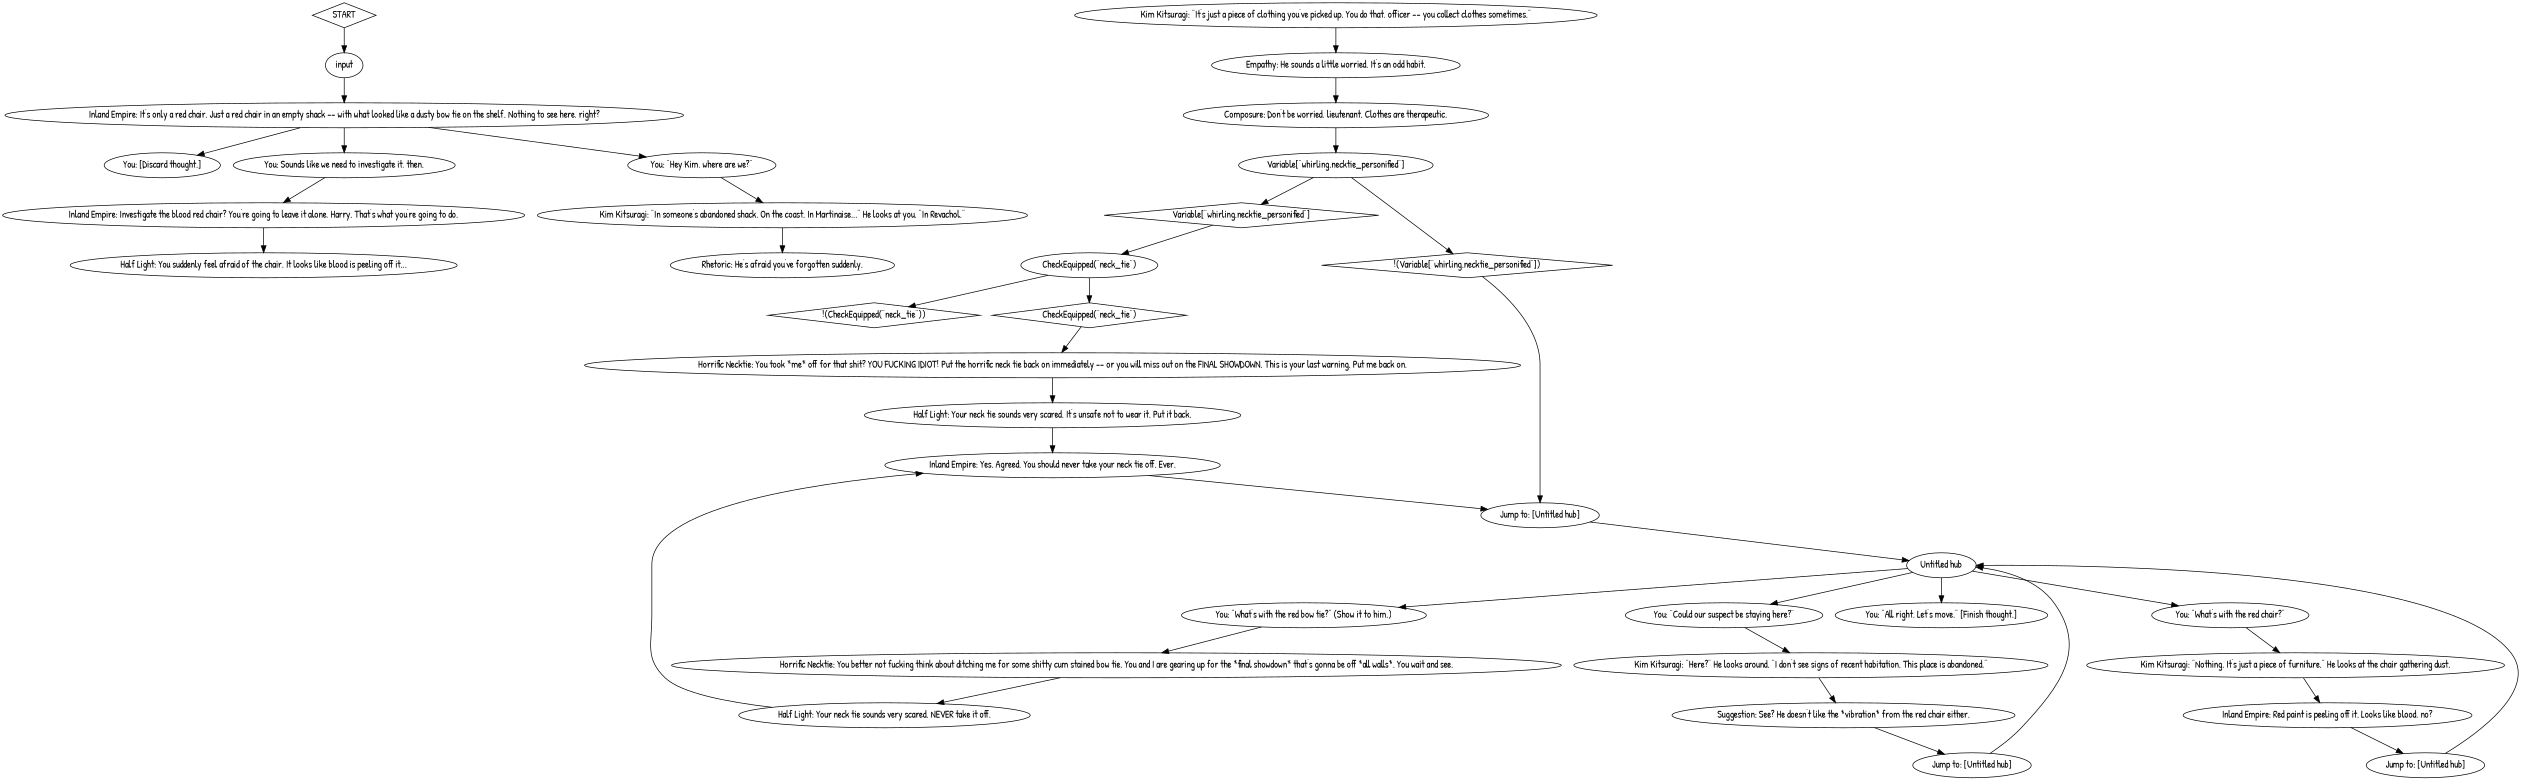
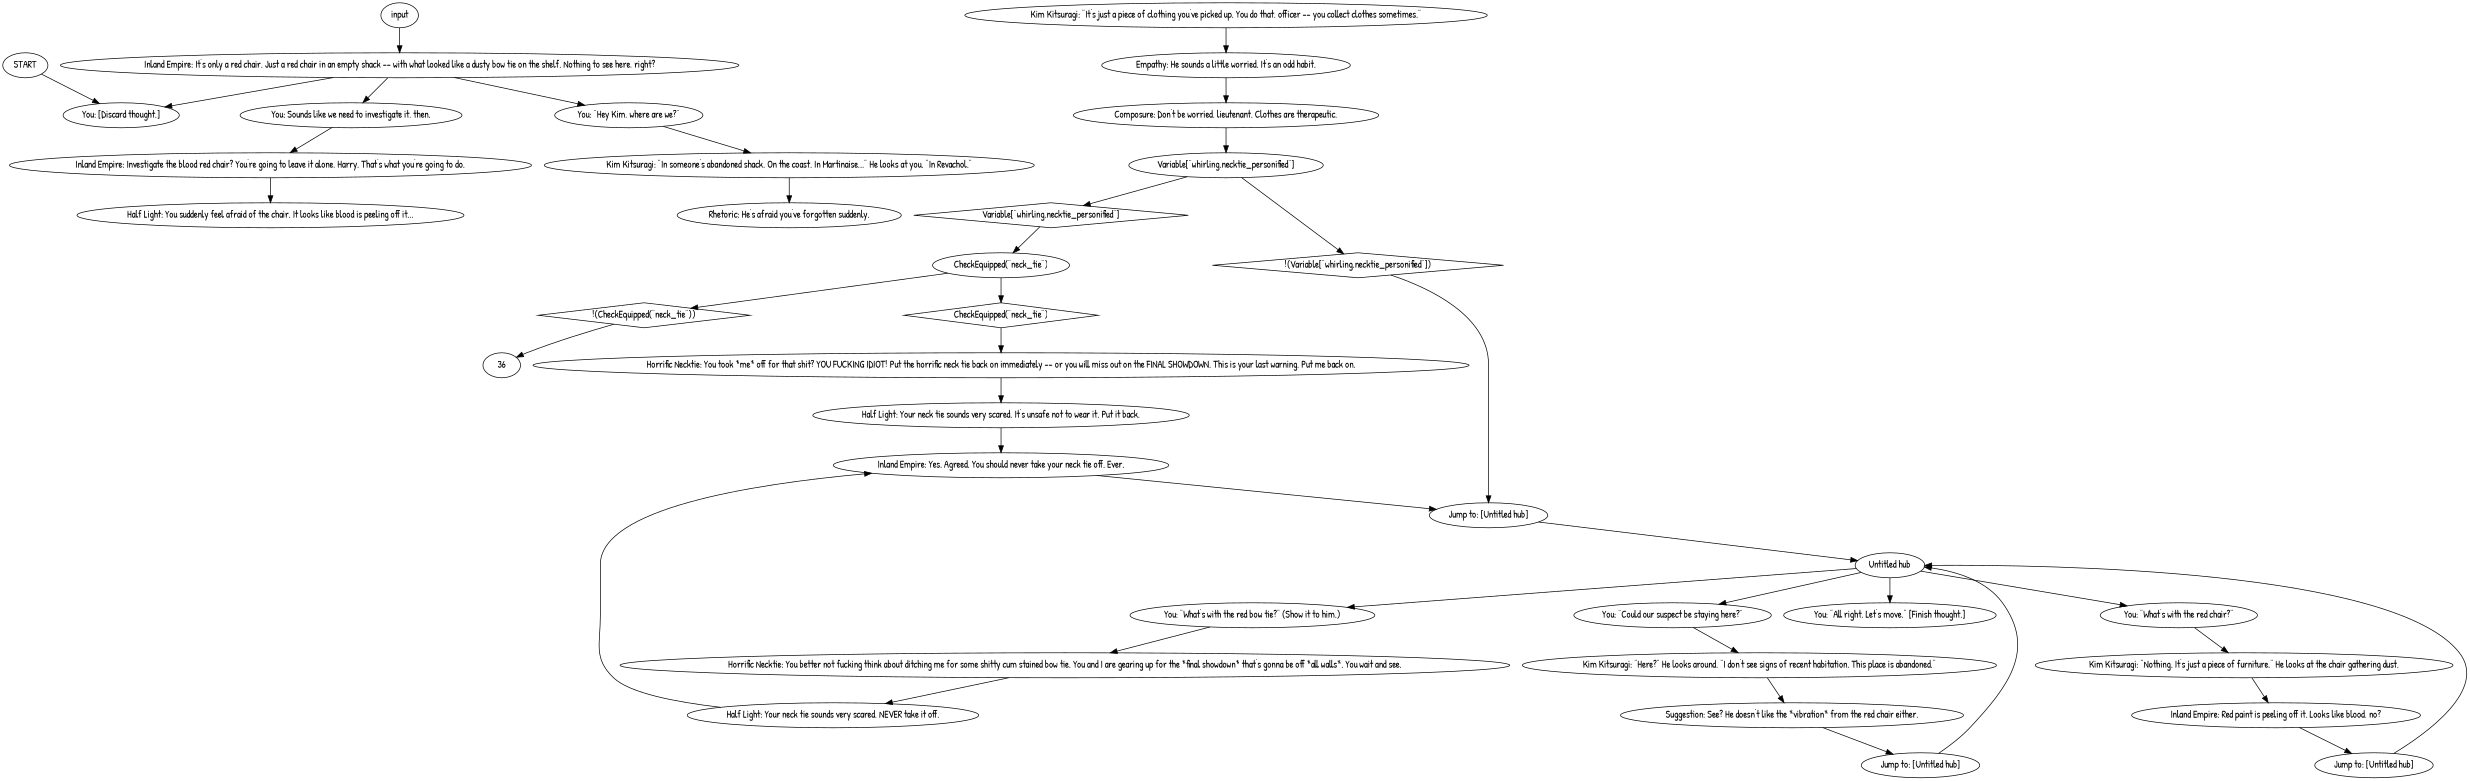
node "START": shape diamond -> ellipse
edge "START" -> "input": now "START" -> "You: [Discard thought.]"
node "36": added
